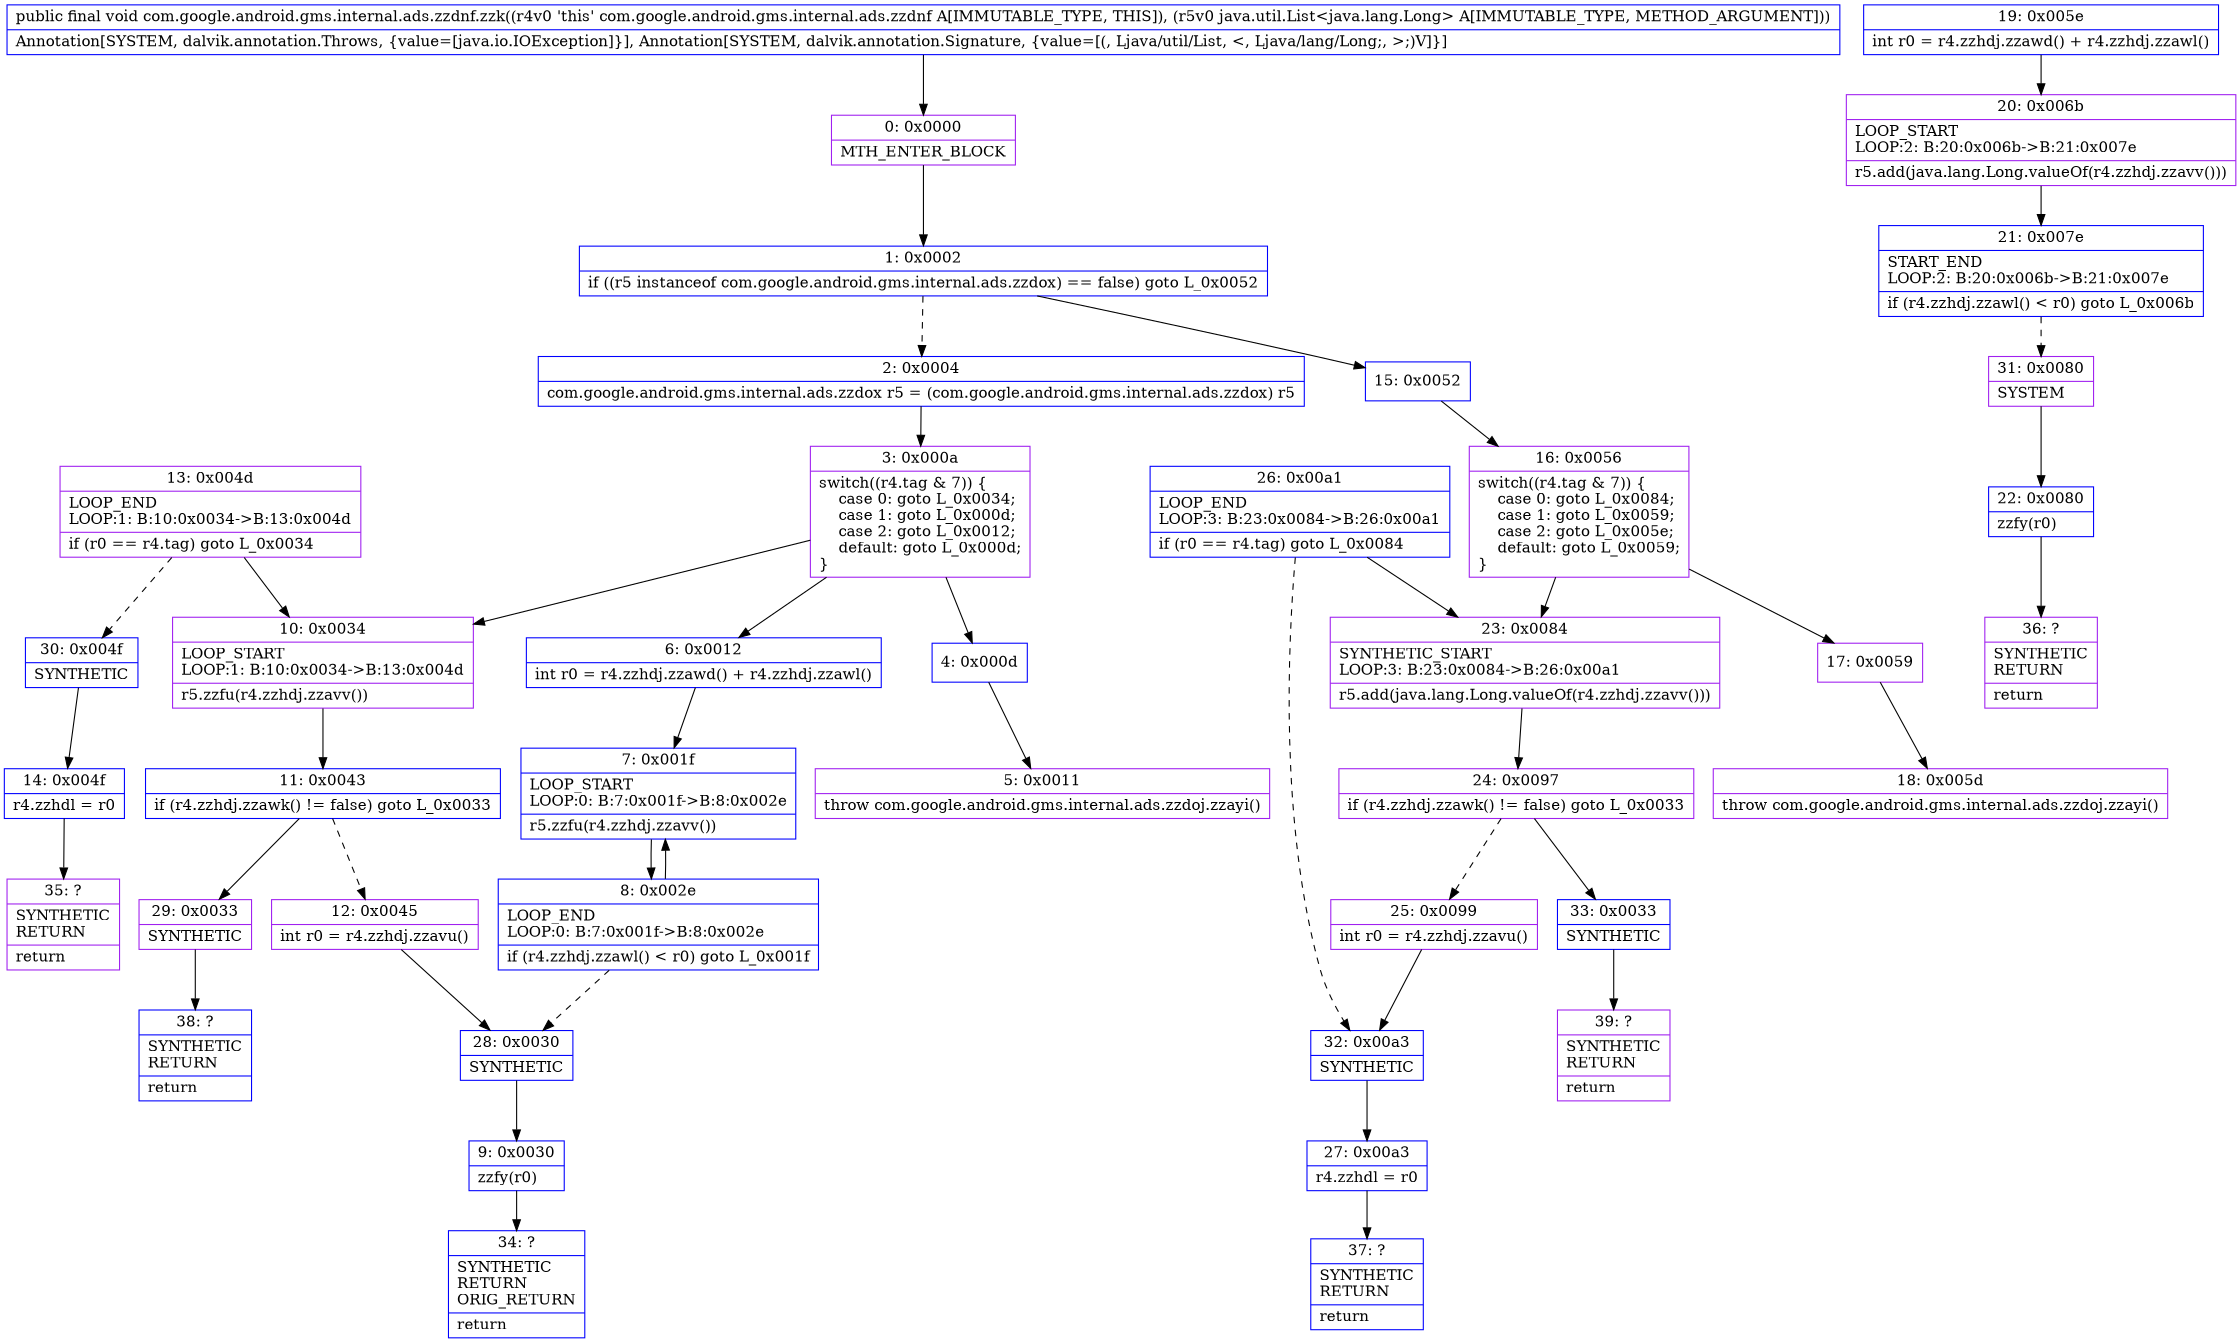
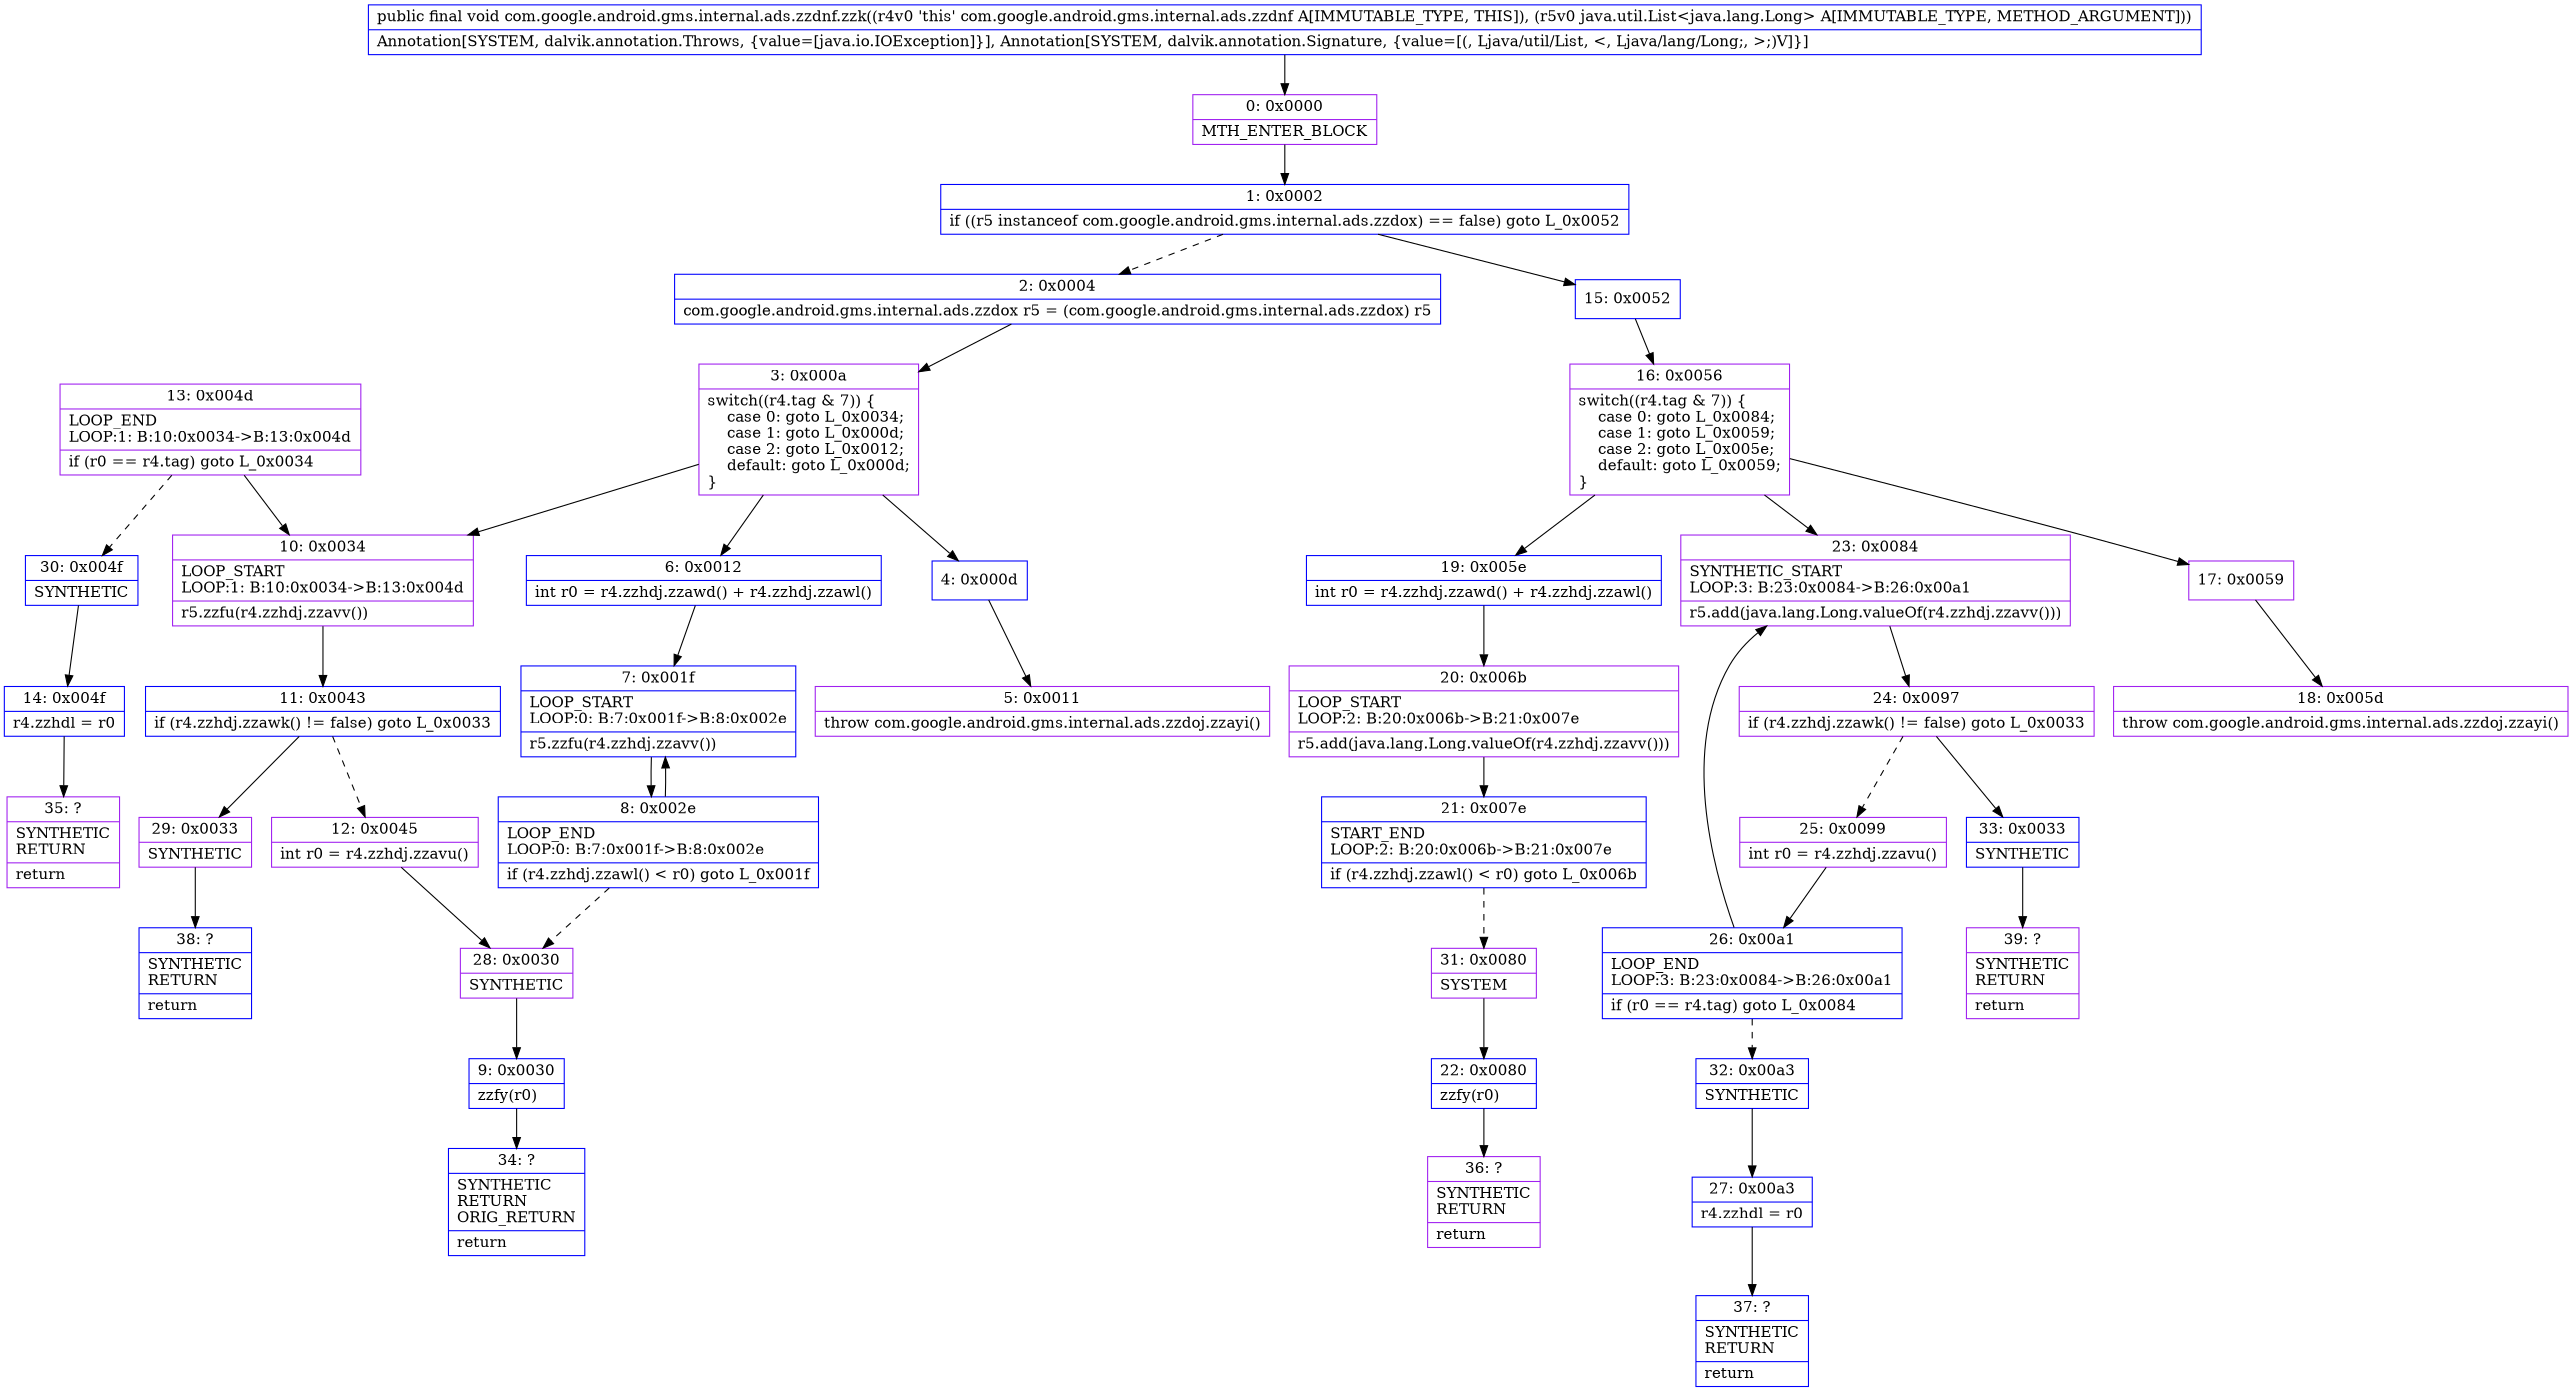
edge "16: 0x0056" -> "19: 0x005e": added
edge "25: 0x0099" -> "32: 0x00a3": now "25: 0x0099" -> "26: 0x00a1"
node "28: 0x0030": color blue -> purple
